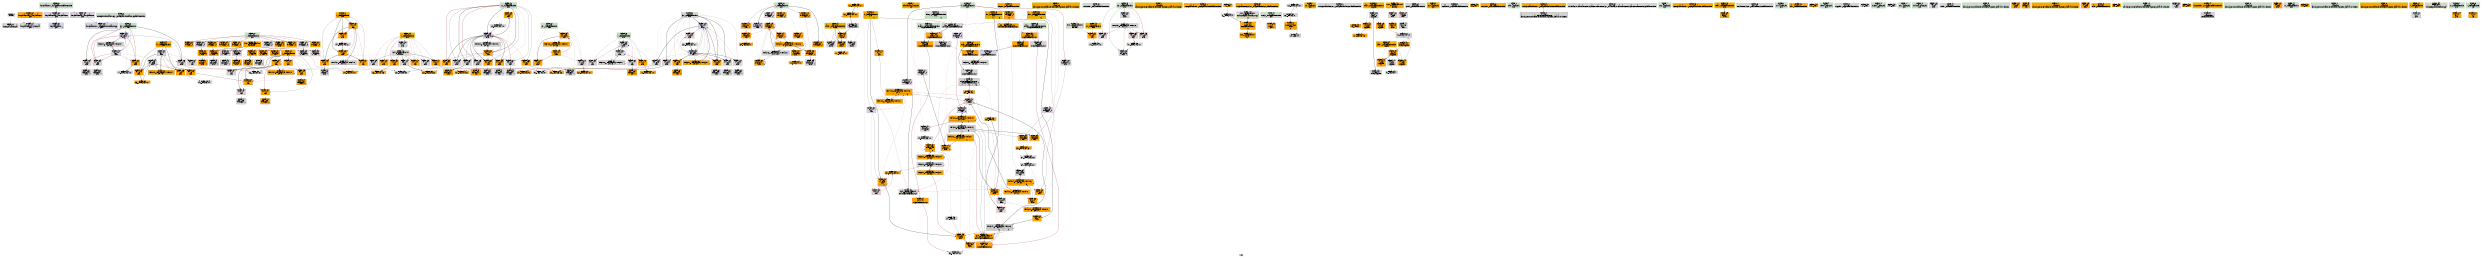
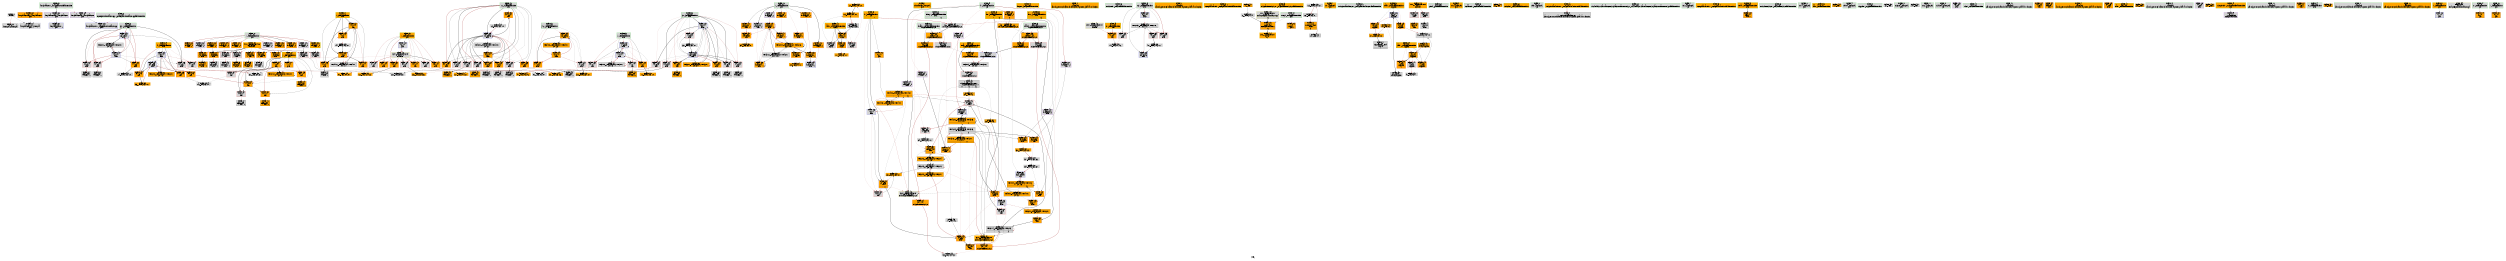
node "NodeID: 71": added
